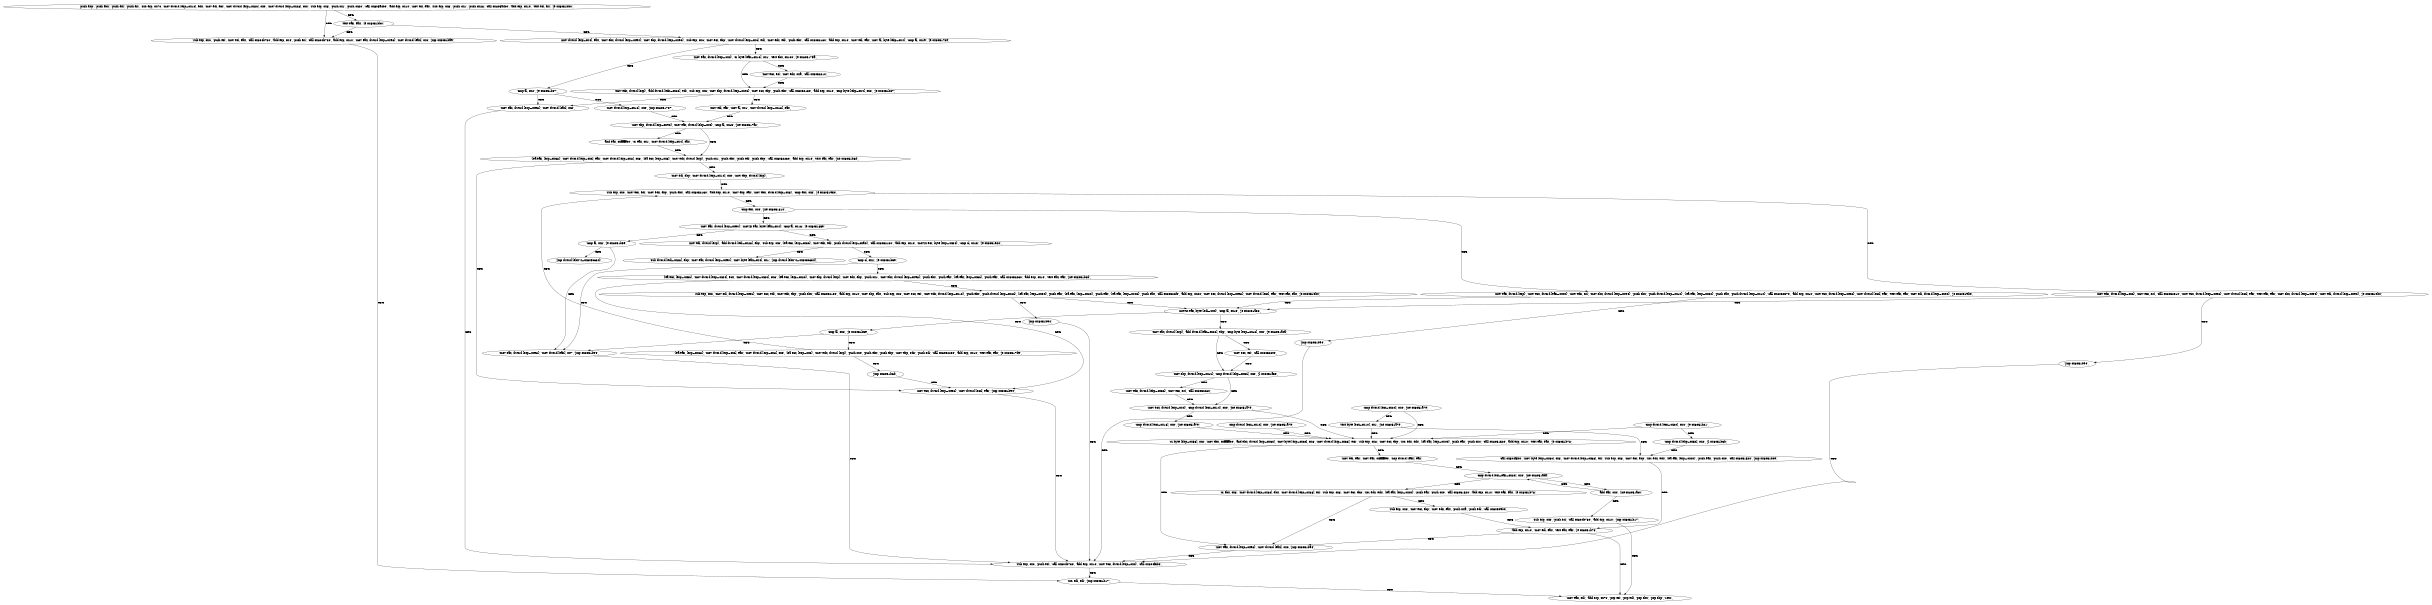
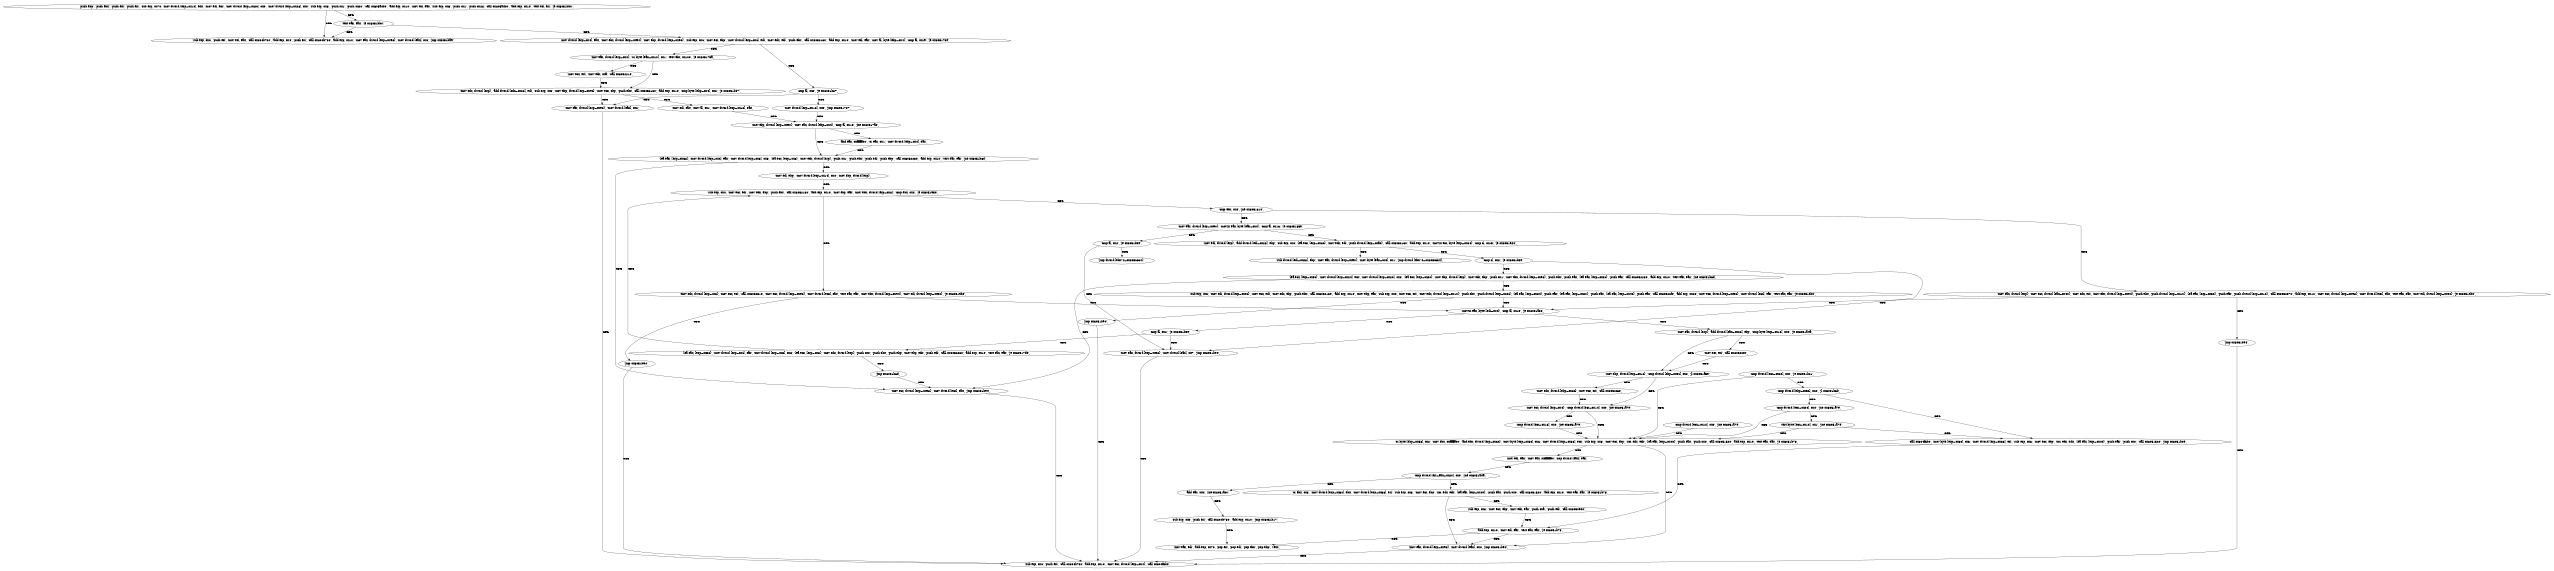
edge "'cmp dword [ebp+0x5c], 0x2', 'jl 0x8051b3b'," -> "'cmp dword [ecx+0x24], 0x0', 'jne 0x8051a7e',": added, label "CFG"
edge "'add eax, 0x4', 'jne 0x8051ac0'," -> "'cmp dword [esi+eax+0x20], 0x0', 'jne 0x8051ada',": removed, label "CFG"
node "'xor edi, edi', 'jmp 0x8051b17',": removed
